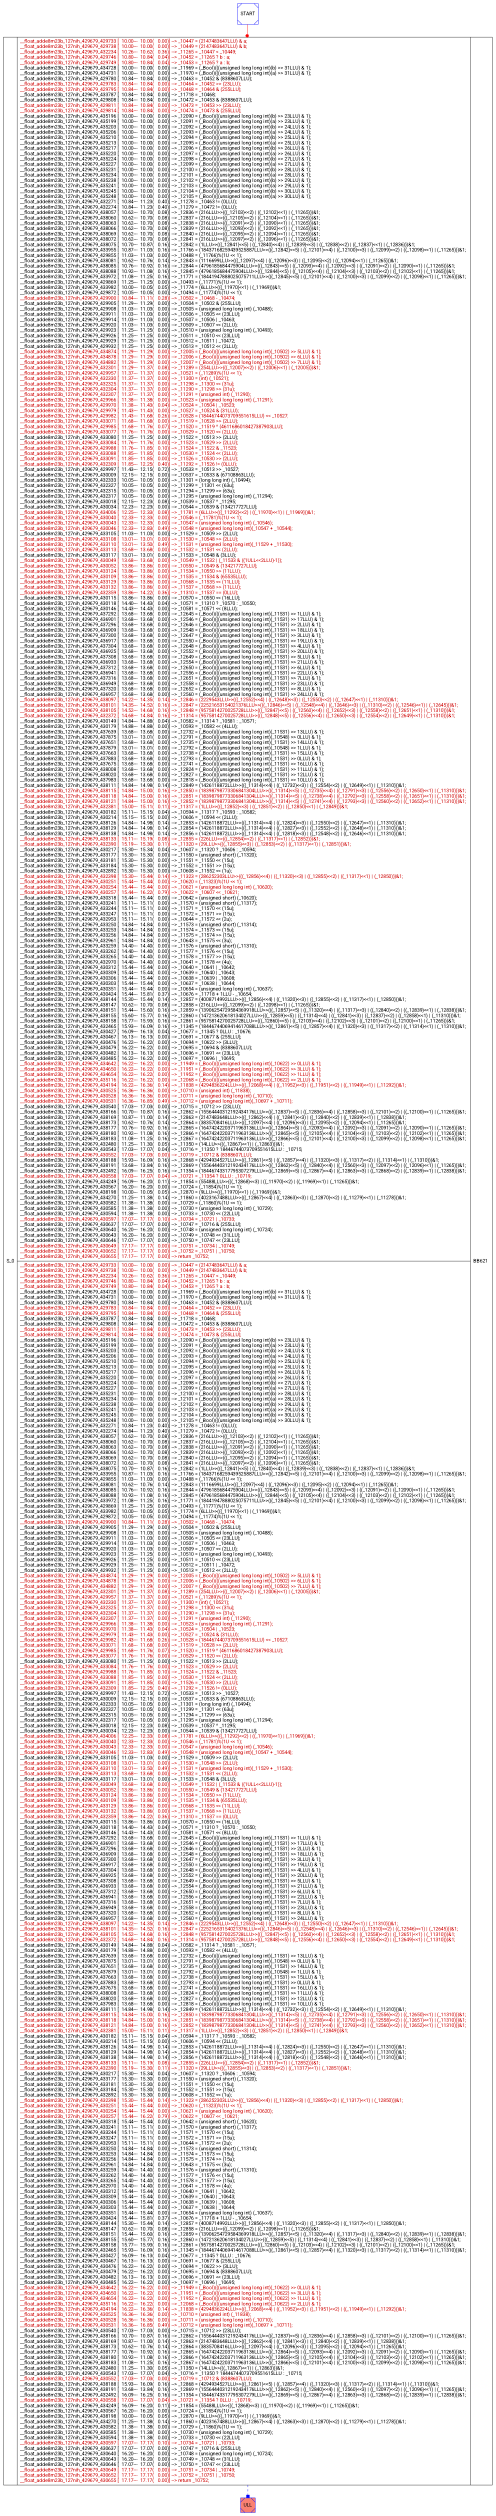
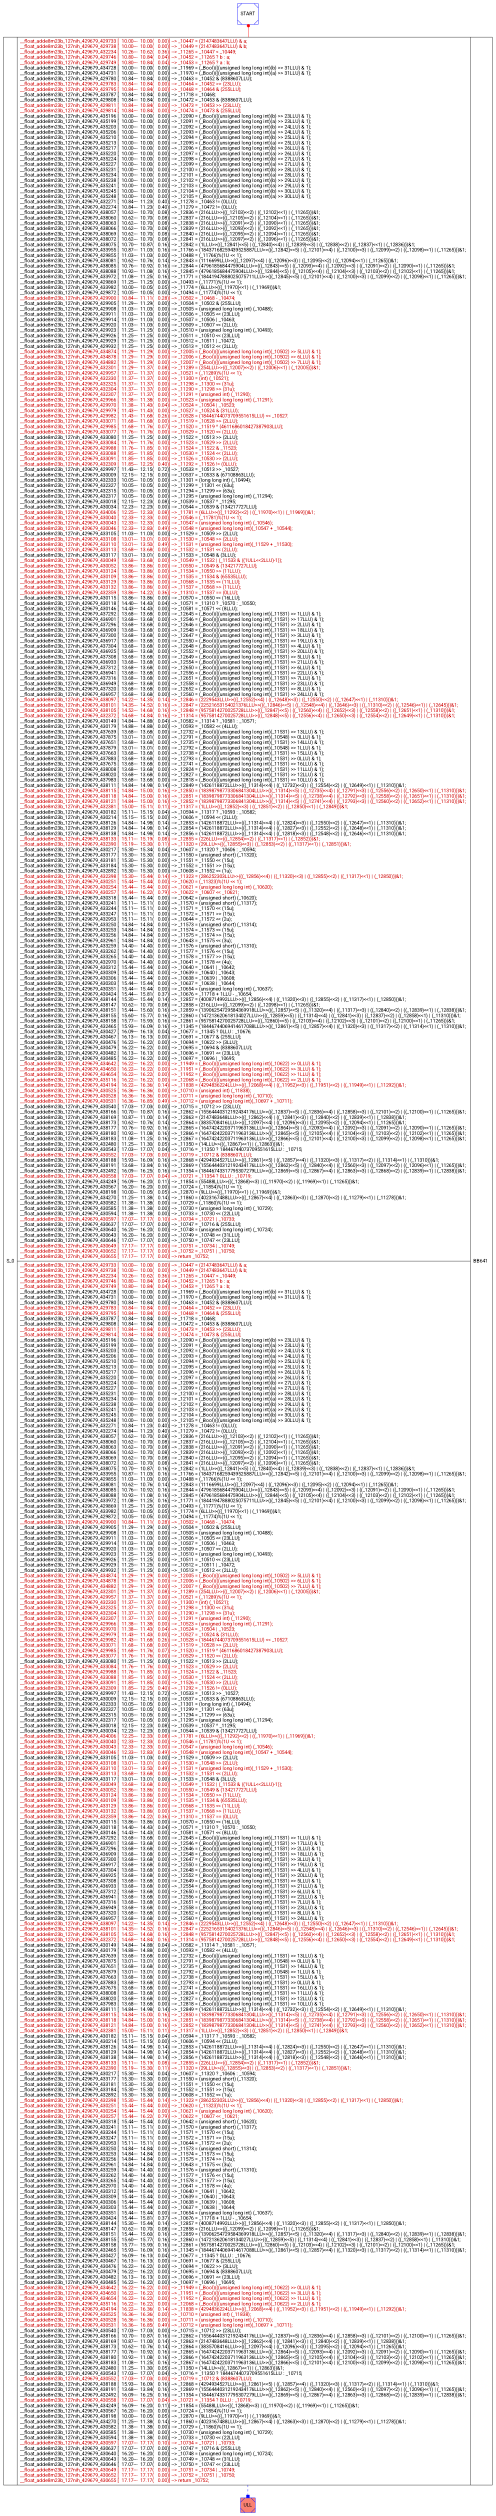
edge "START" -> "S_0": reversed
node "S_0": text "BB621" -> "BB641"
